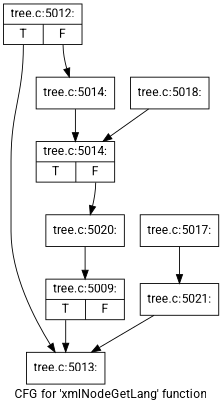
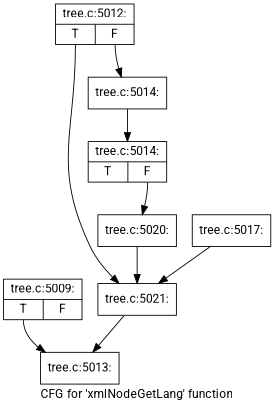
node "tree.c:5018:": removed
edge "tree.c:5012:" -> "tree.c:5013:": now "tree.c:5012:" -> "tree.c:5021:"
edge "tree.c:5020:" -> "tree.c:5009:": now "tree.c:5020:" -> "tree.c:5021:"
